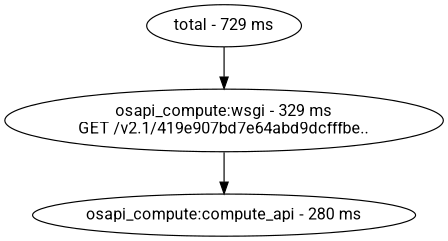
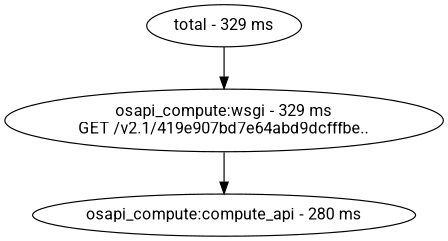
node "total - 729 ms": label "total - 729 ms" -> "total - 329 ms"
